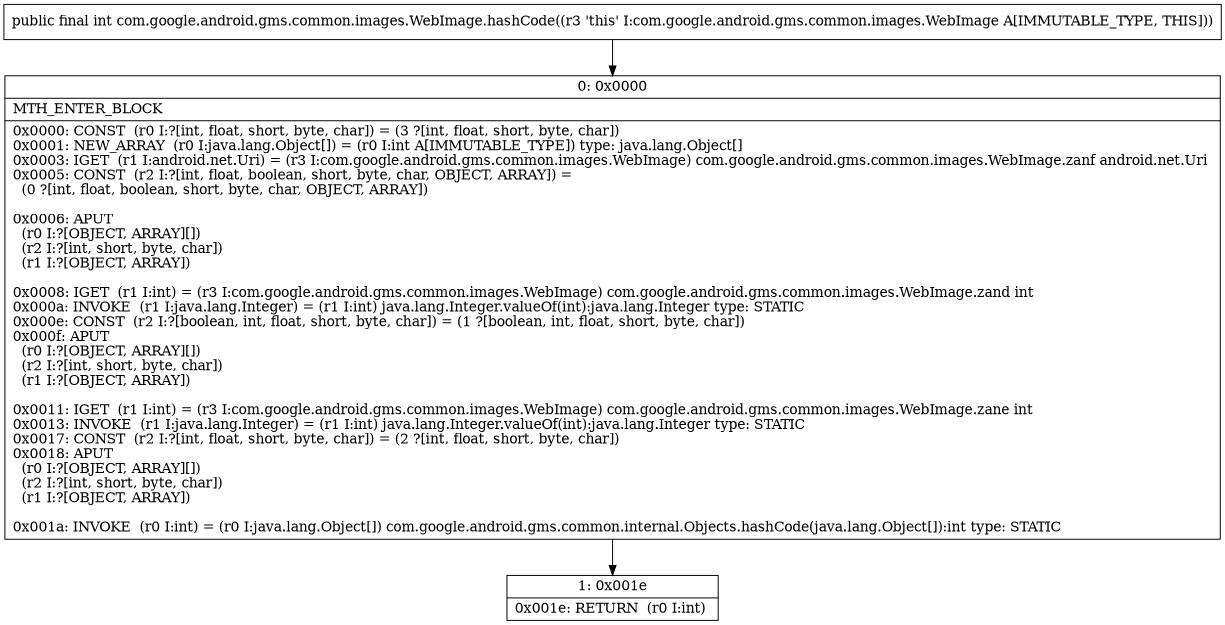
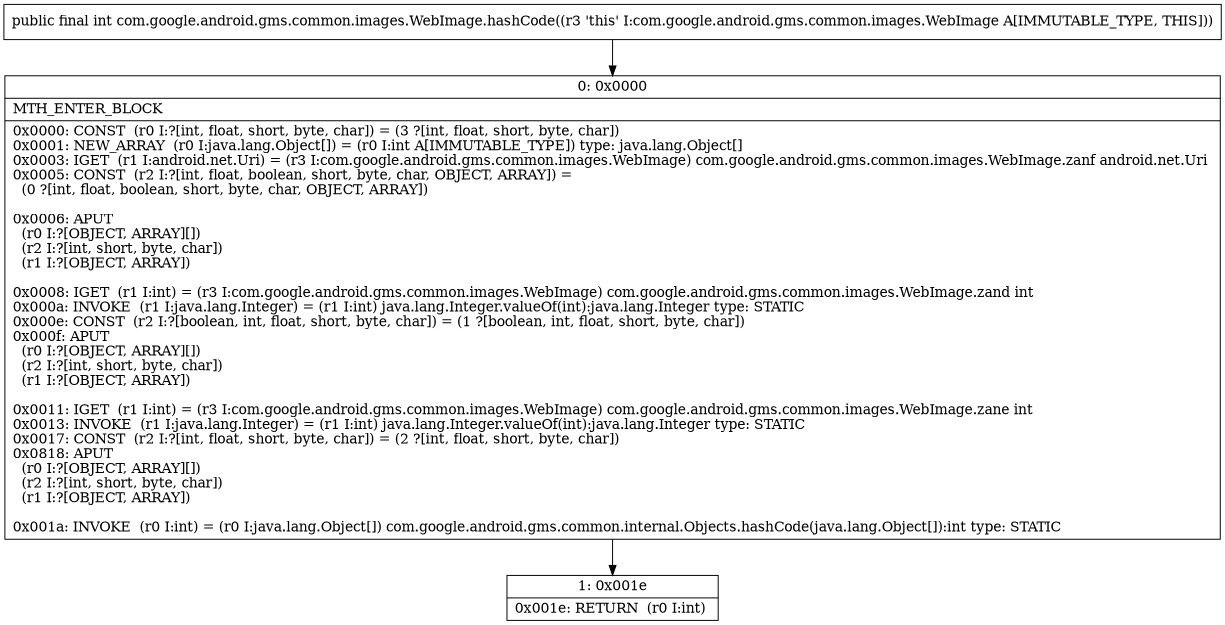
node "0: 0x0000": text "0x0018: APUT" -> "0x0818: APUT"
